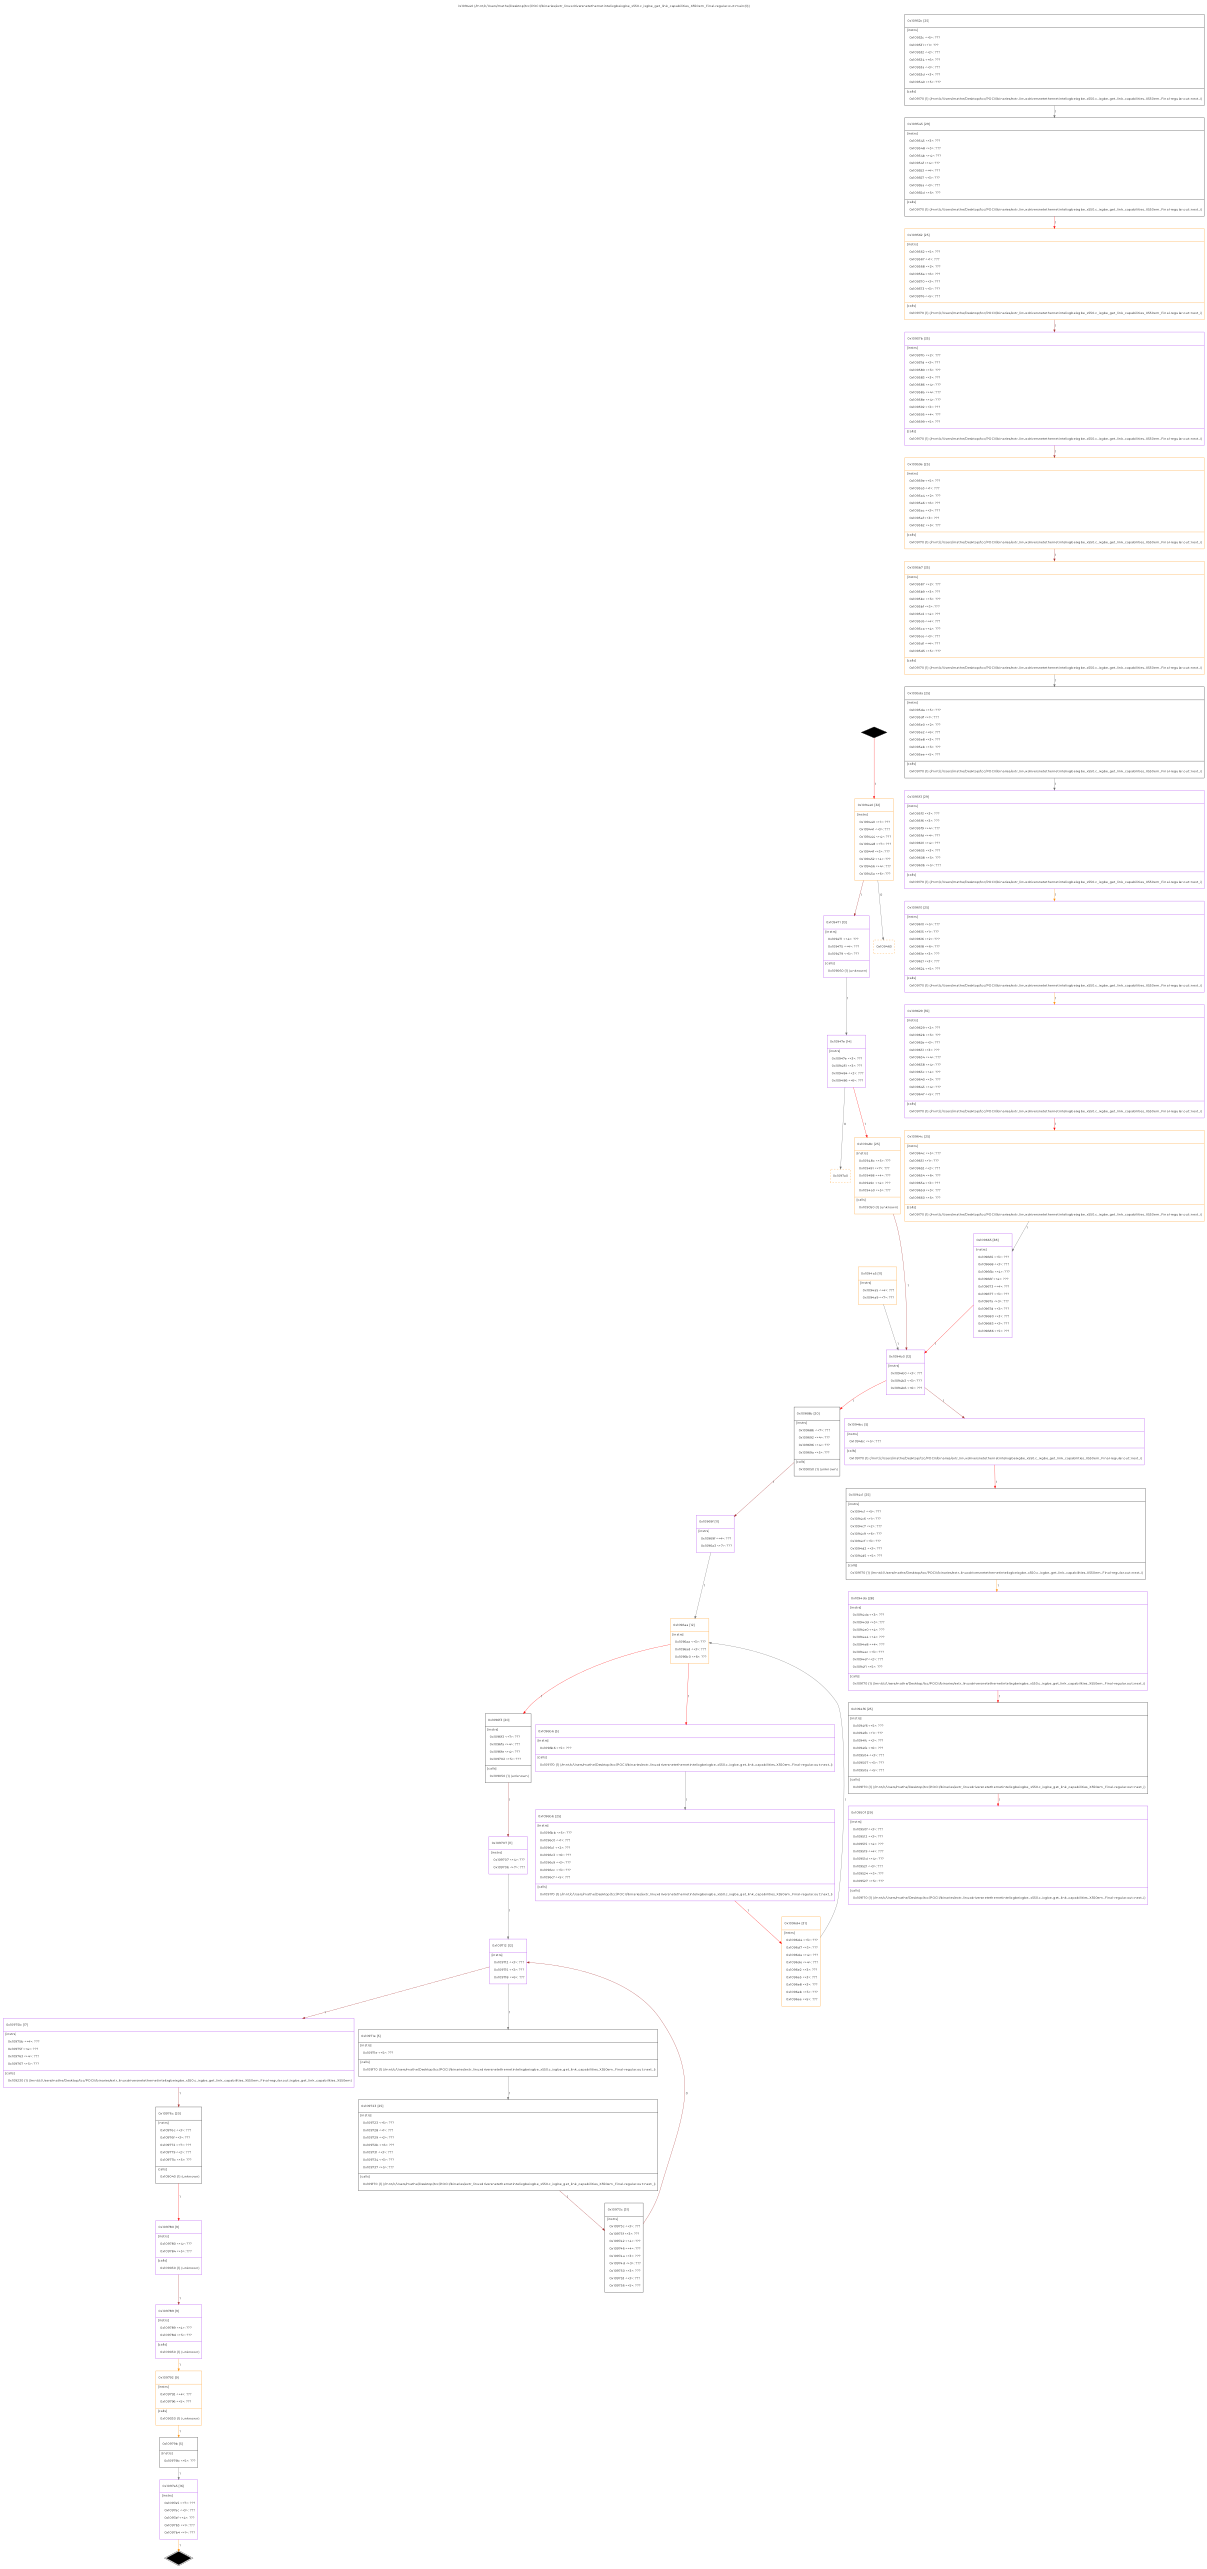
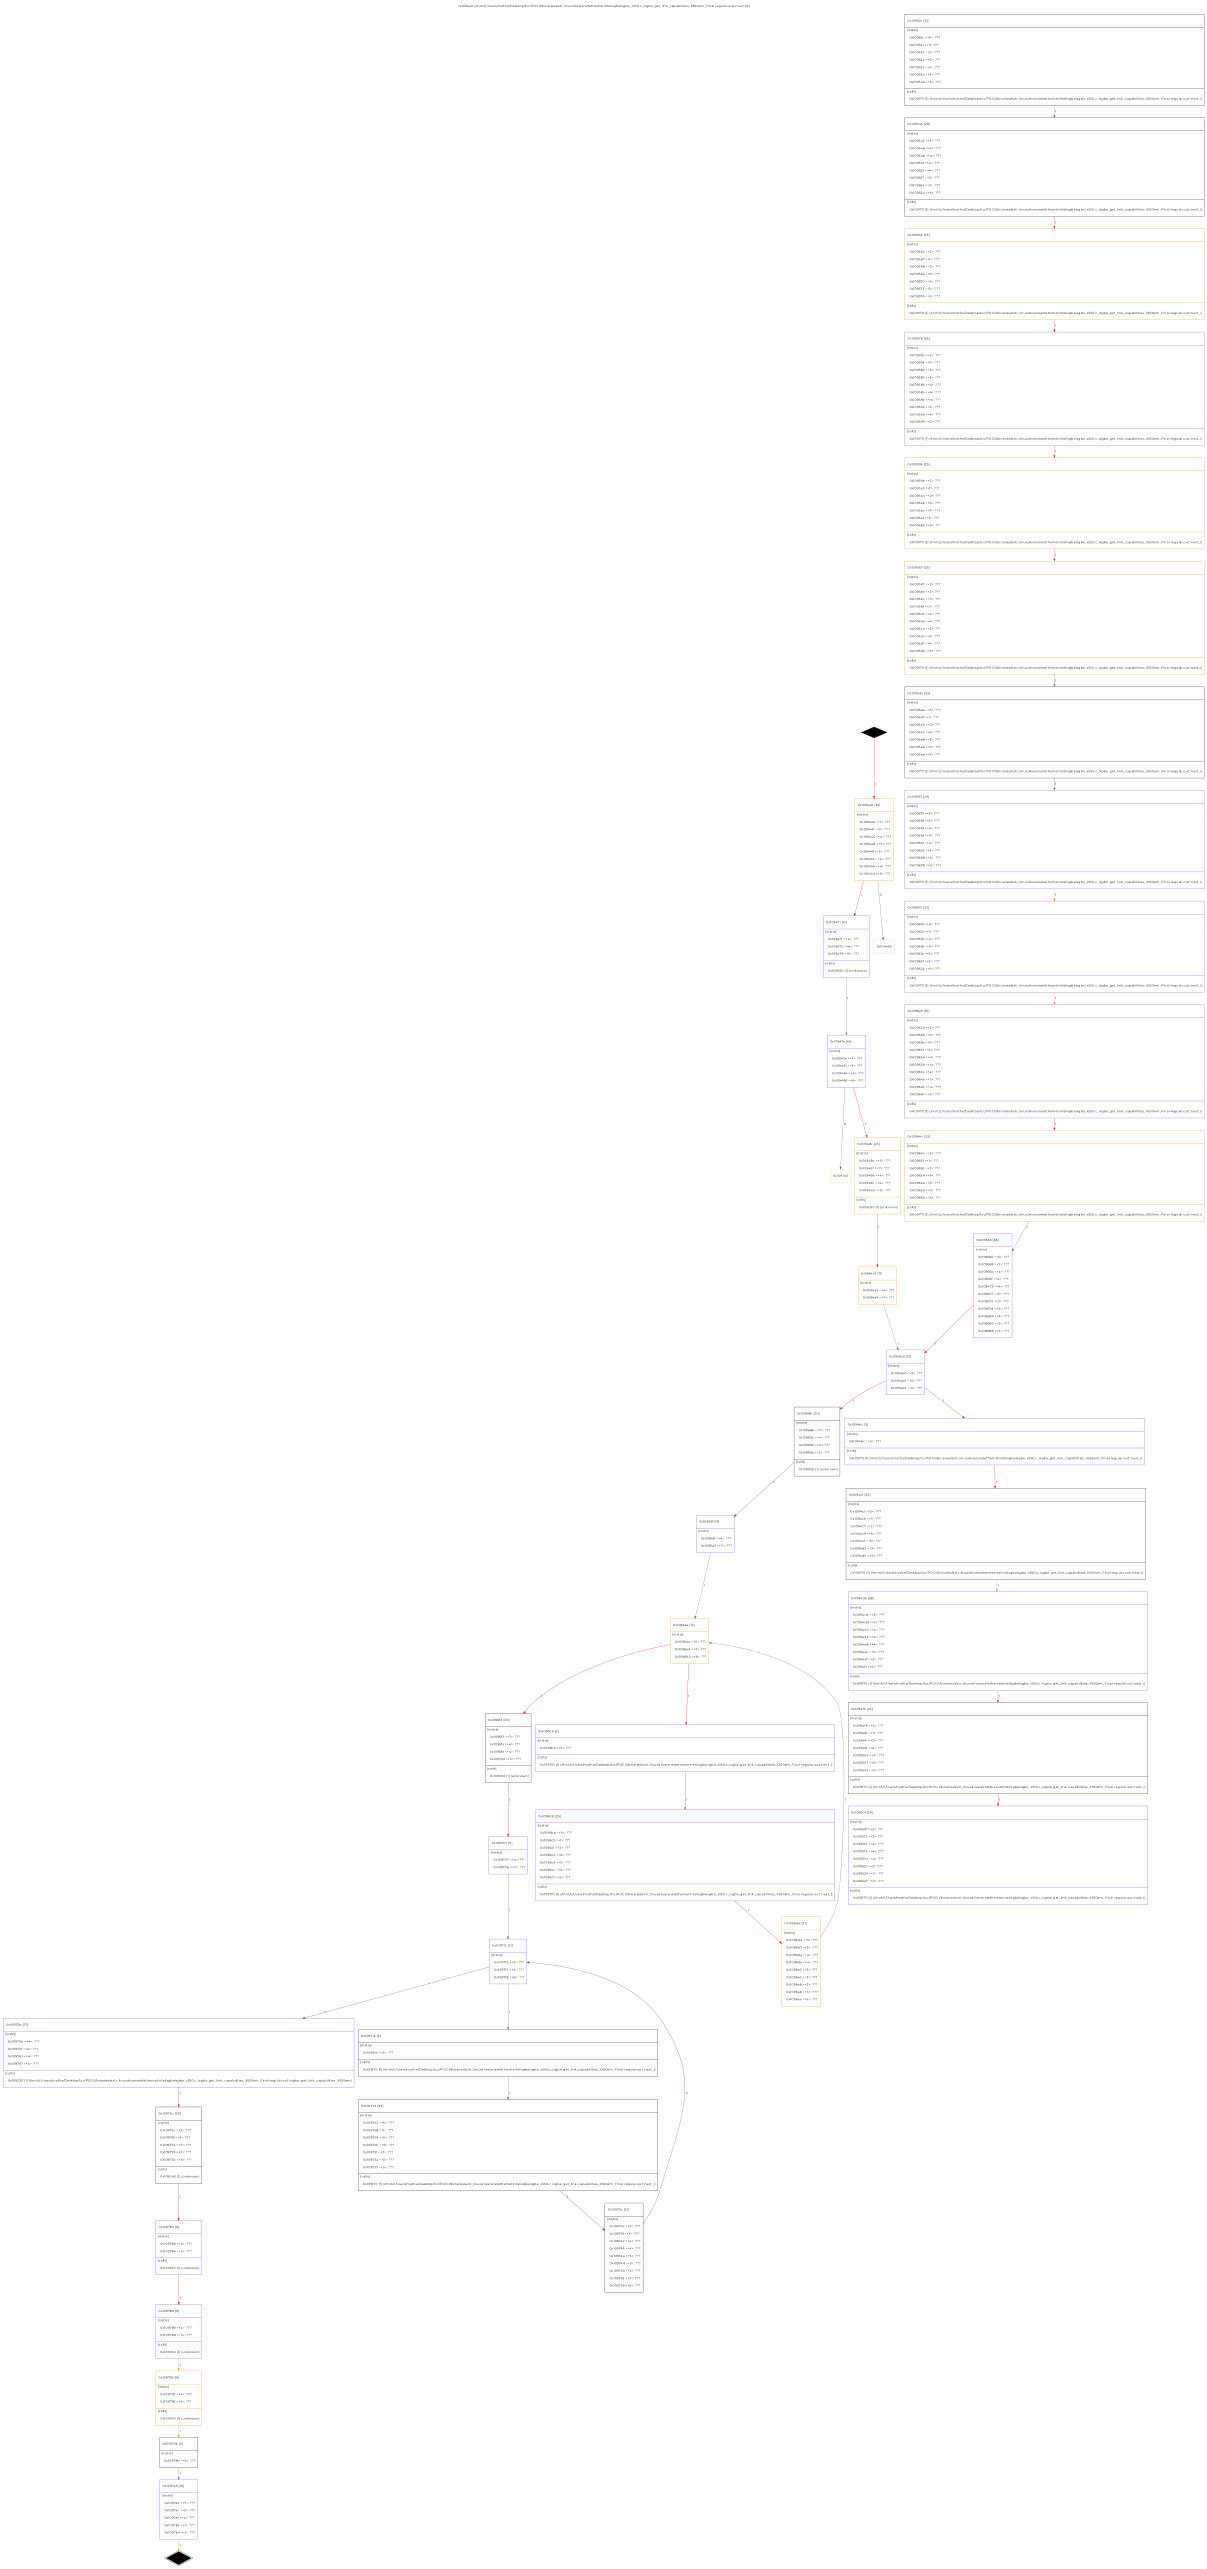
edge "0x10948c [25]" -> "0x1094b0 [12]": now "0x10948c [25]" -> "0x1094a5 [11]"
